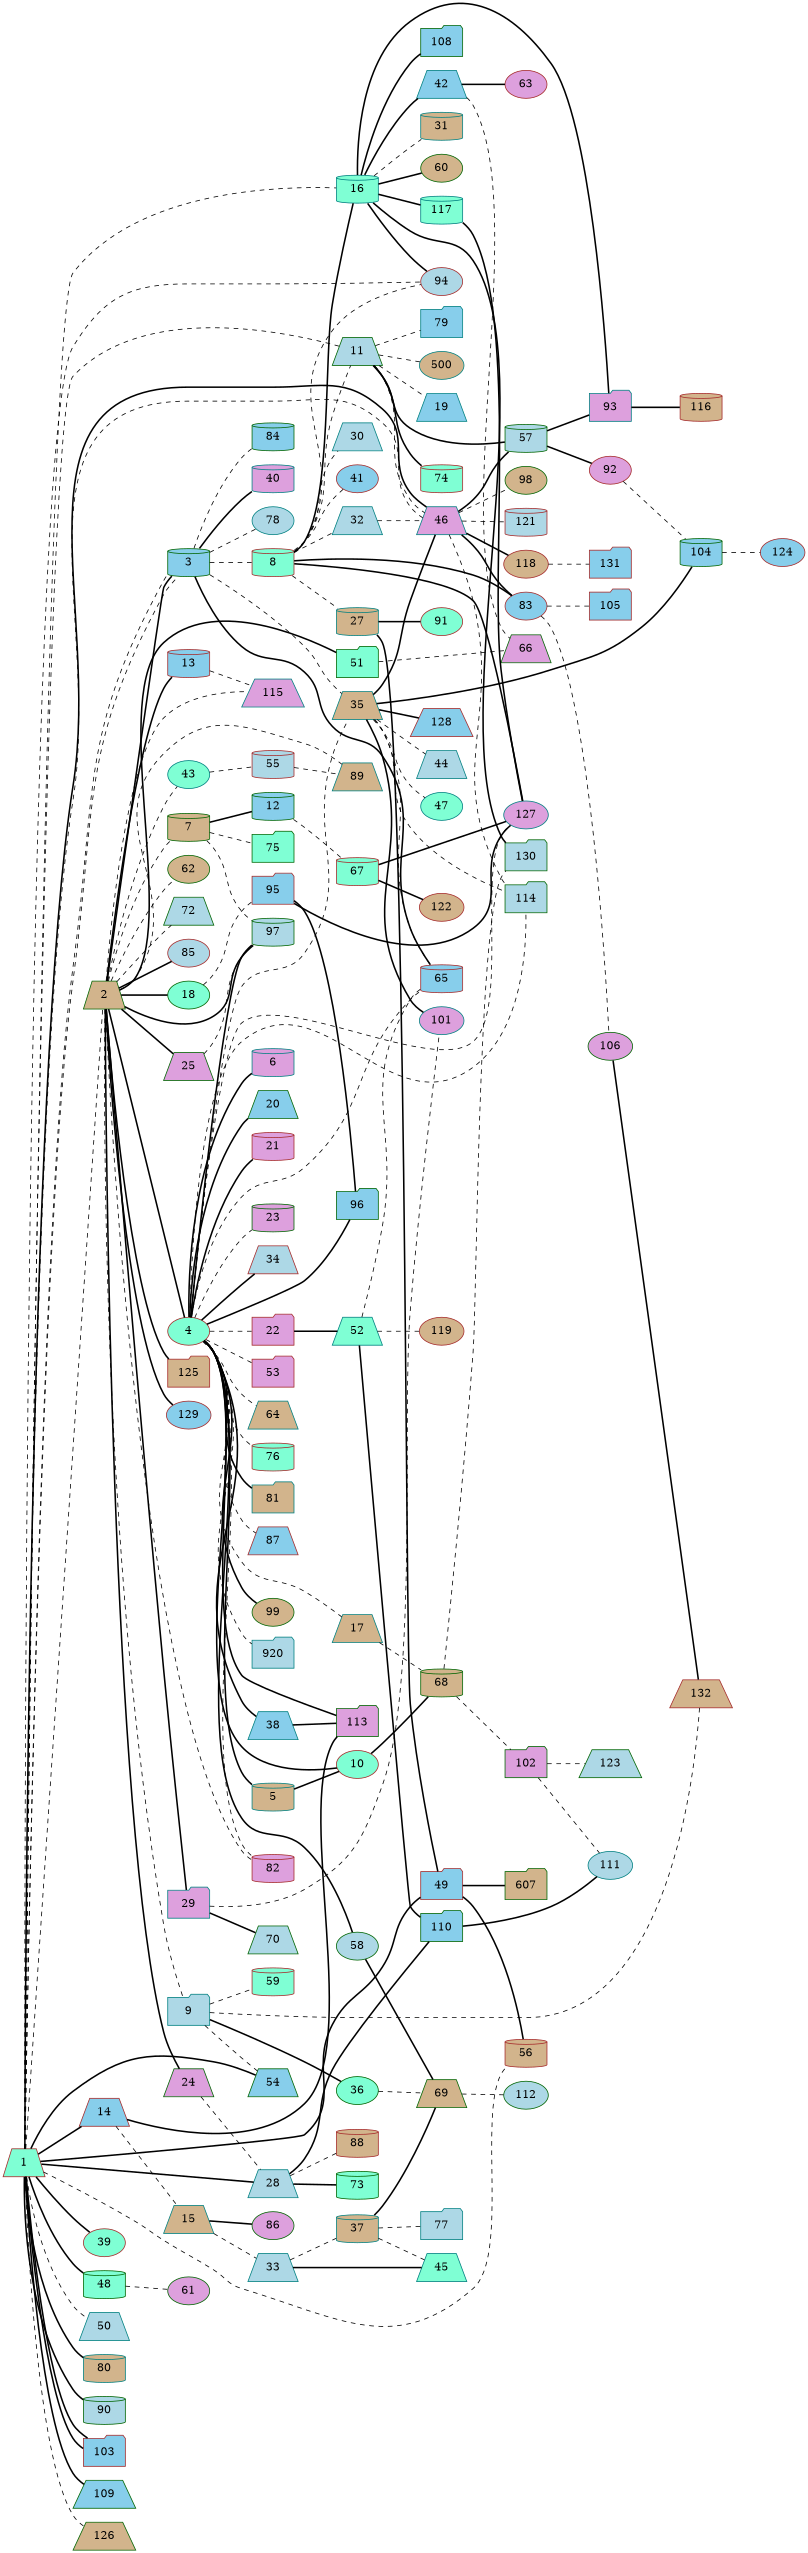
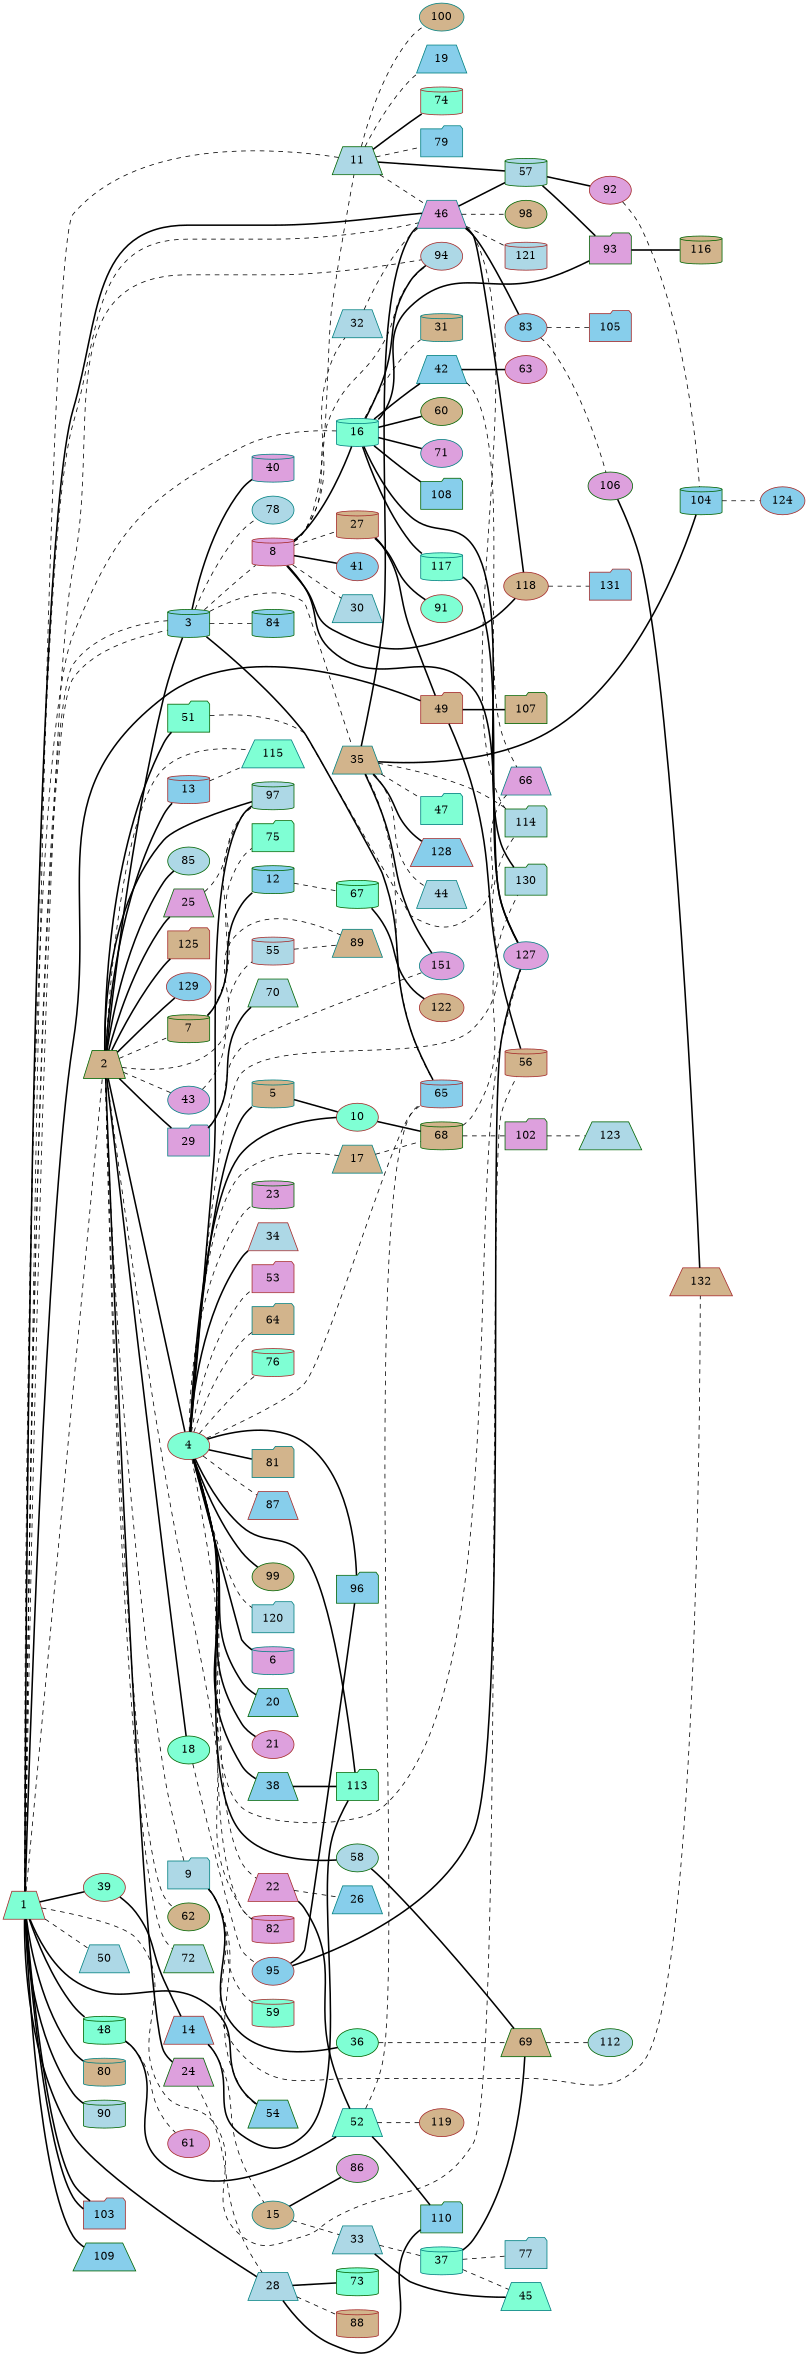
node "500": label "500" -> "100"
node "93": color teal -> darkgreen
node "116": color brown -> darkgreen
node "71": added
edge "41" -- "8": style dashed -> bold
edge "8" -- "83": now "8" -- "118"
node "8": fillcolor aquamarine -> plum
node "27": color teal -> brown
node "66": color darkgreen -> teal
node "115": fillcolor plum -> aquamarine
node "43": fillcolor aquamarine -> plum
node "47": shape ellipse -> folder
edge "127" -- "67": removed
node "67": color brown -> darkgreen
node "95": shape folder -> ellipse
node "85": color brown -> darkgreen
edge "35" -- "4": removed
node "101": label "101" -> "151"
node "21": shape cylinder -> ellipse
node "22": shape folder -> trapezium
node "64": shape trapezium -> folder
node "920": label "920" -> "120"
node "113": fillcolor plum -> aquamarine
node "38": color teal -> darkgreen
node "111": removed
node "49": fillcolor skyblue -> tan
node "607": label "607" -> "107"
node "26": added
edge "14" -- "1": now "14" -- "39"
edge "48" -- "52": added
node "15": shape trapezium -> ellipse
node "37": fillcolor tan -> aquamarine
node "61": color darkgreen -> brown
node "126": removed
